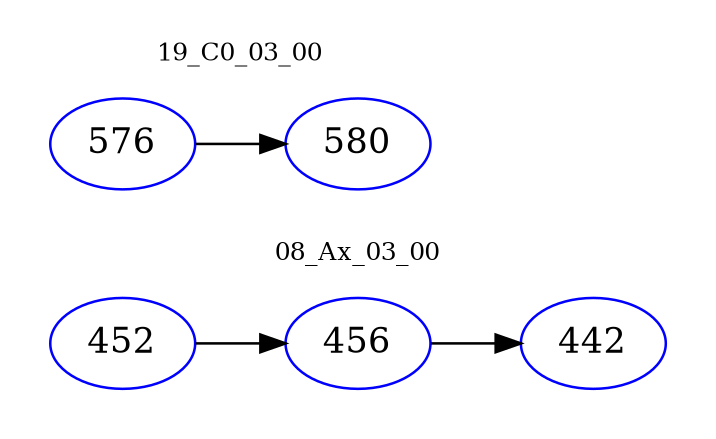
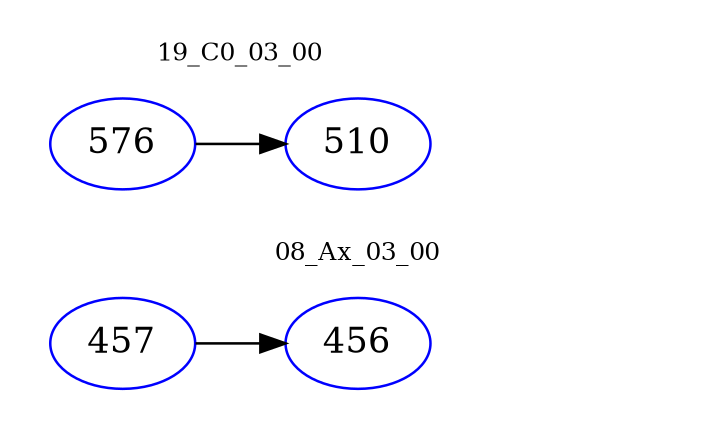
node "580": label "580" -> "510"
node "452": label "452" -> "457"
node "442": removed
